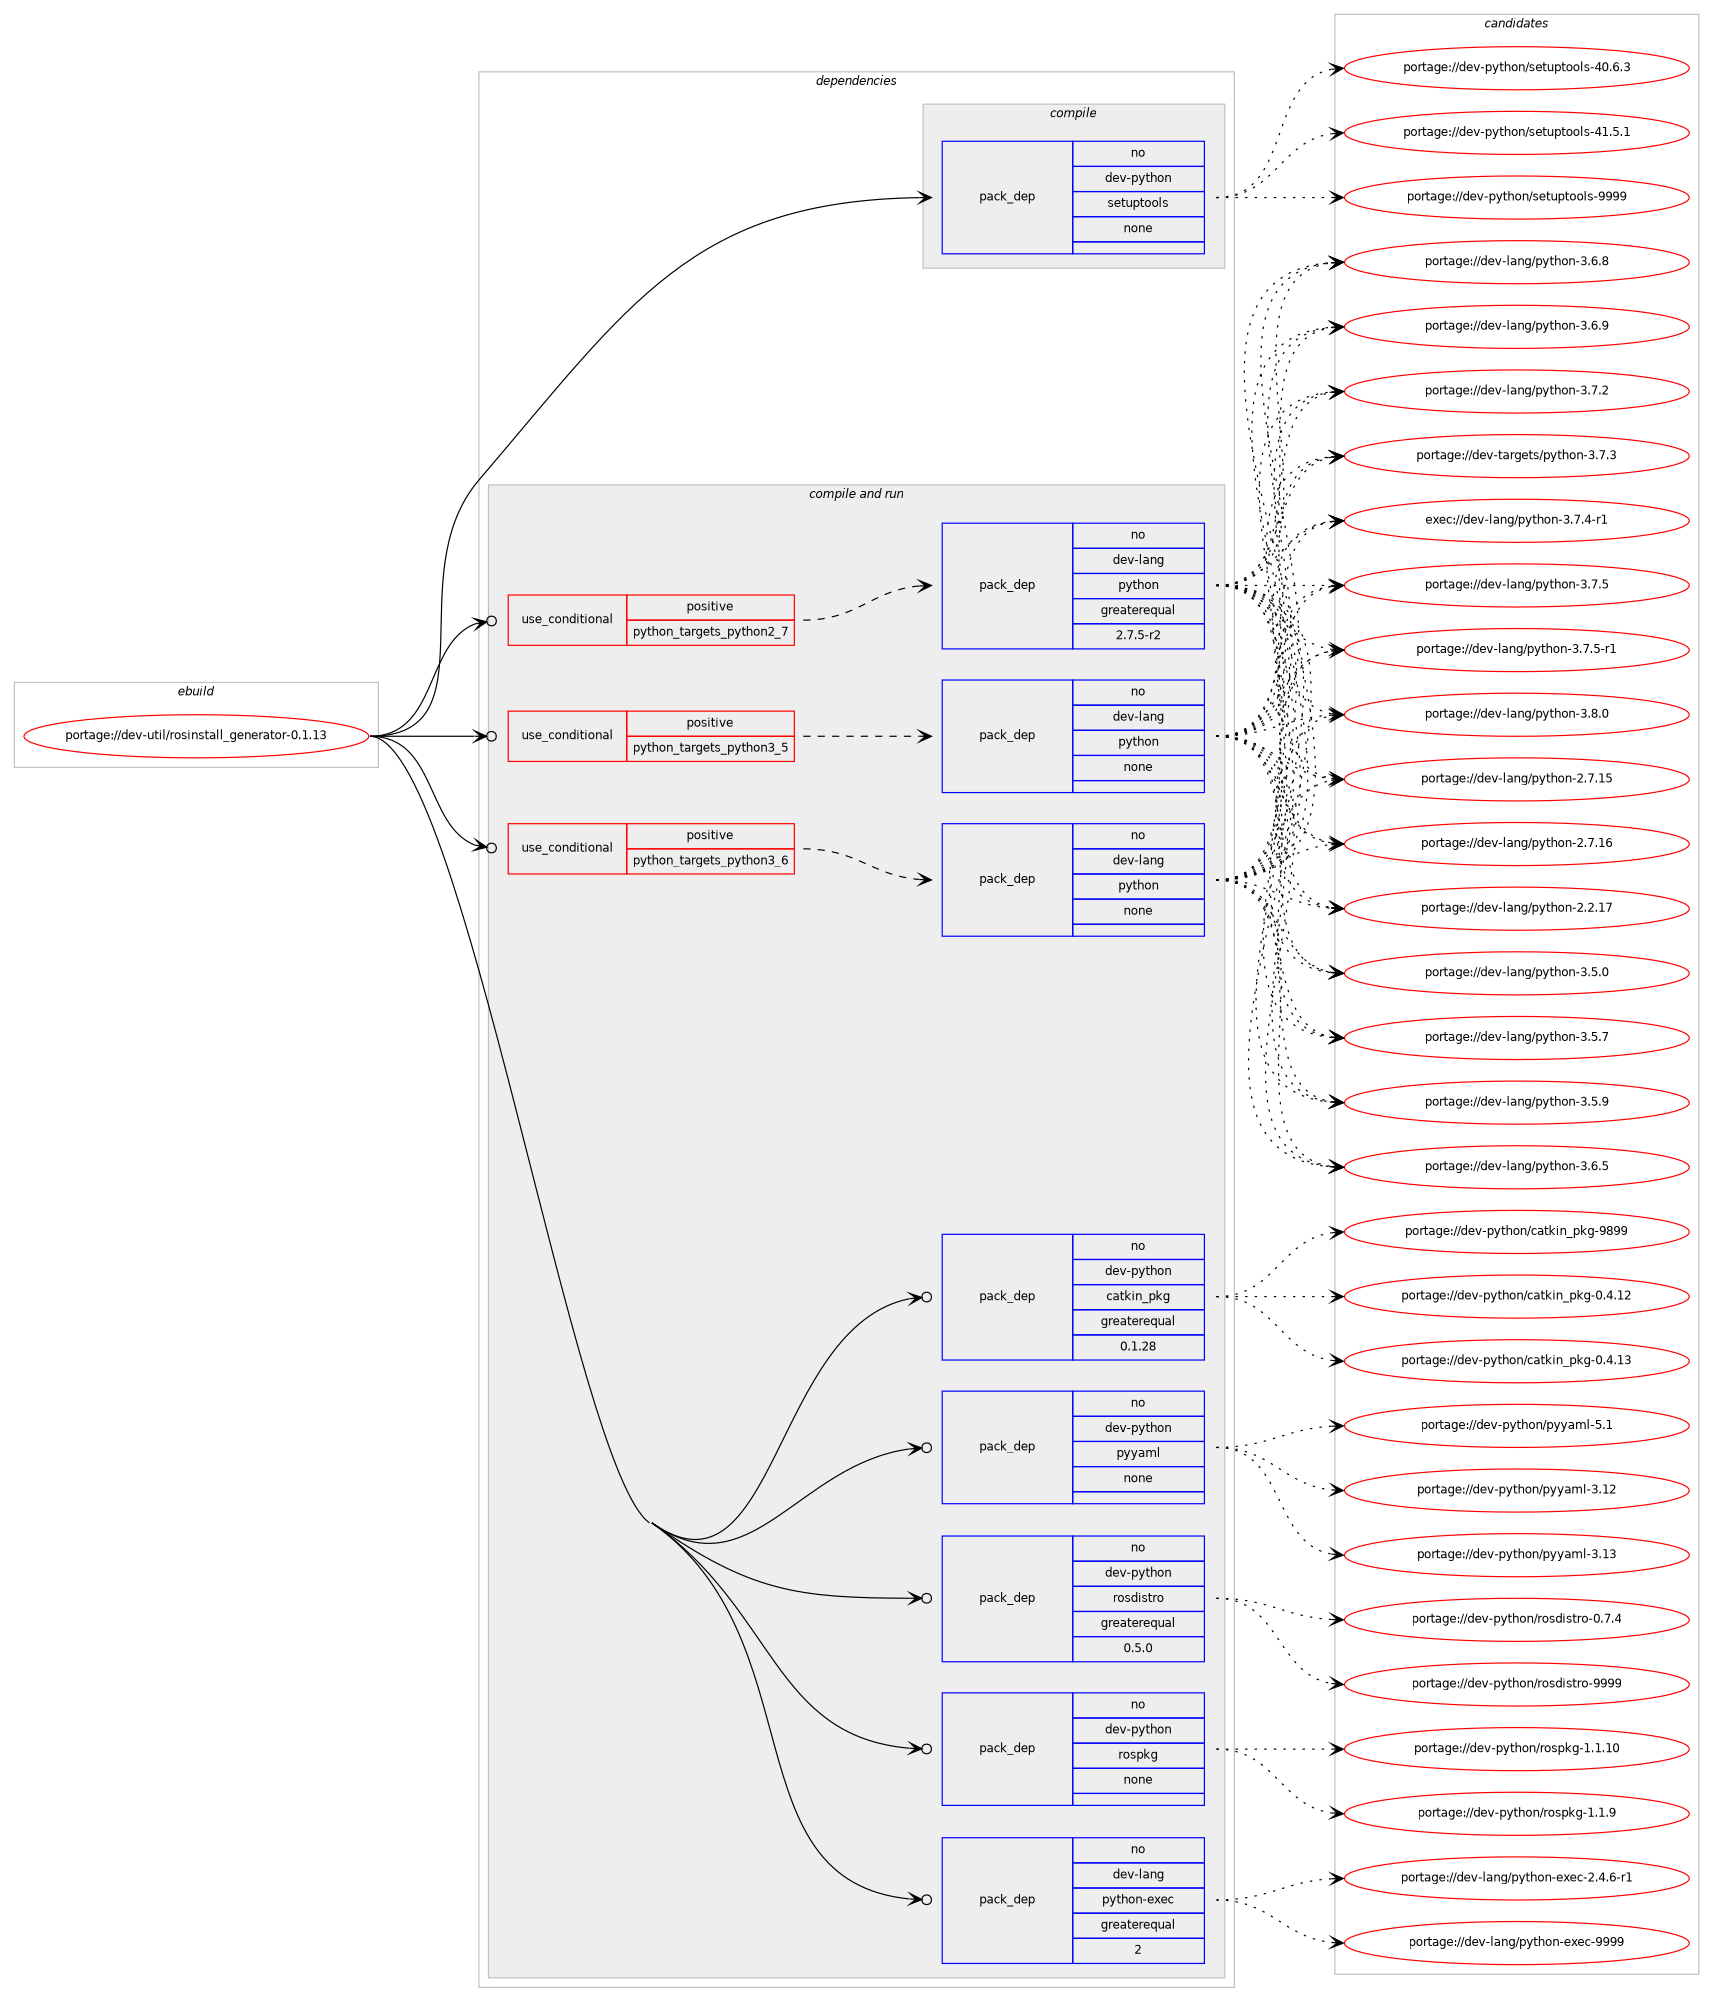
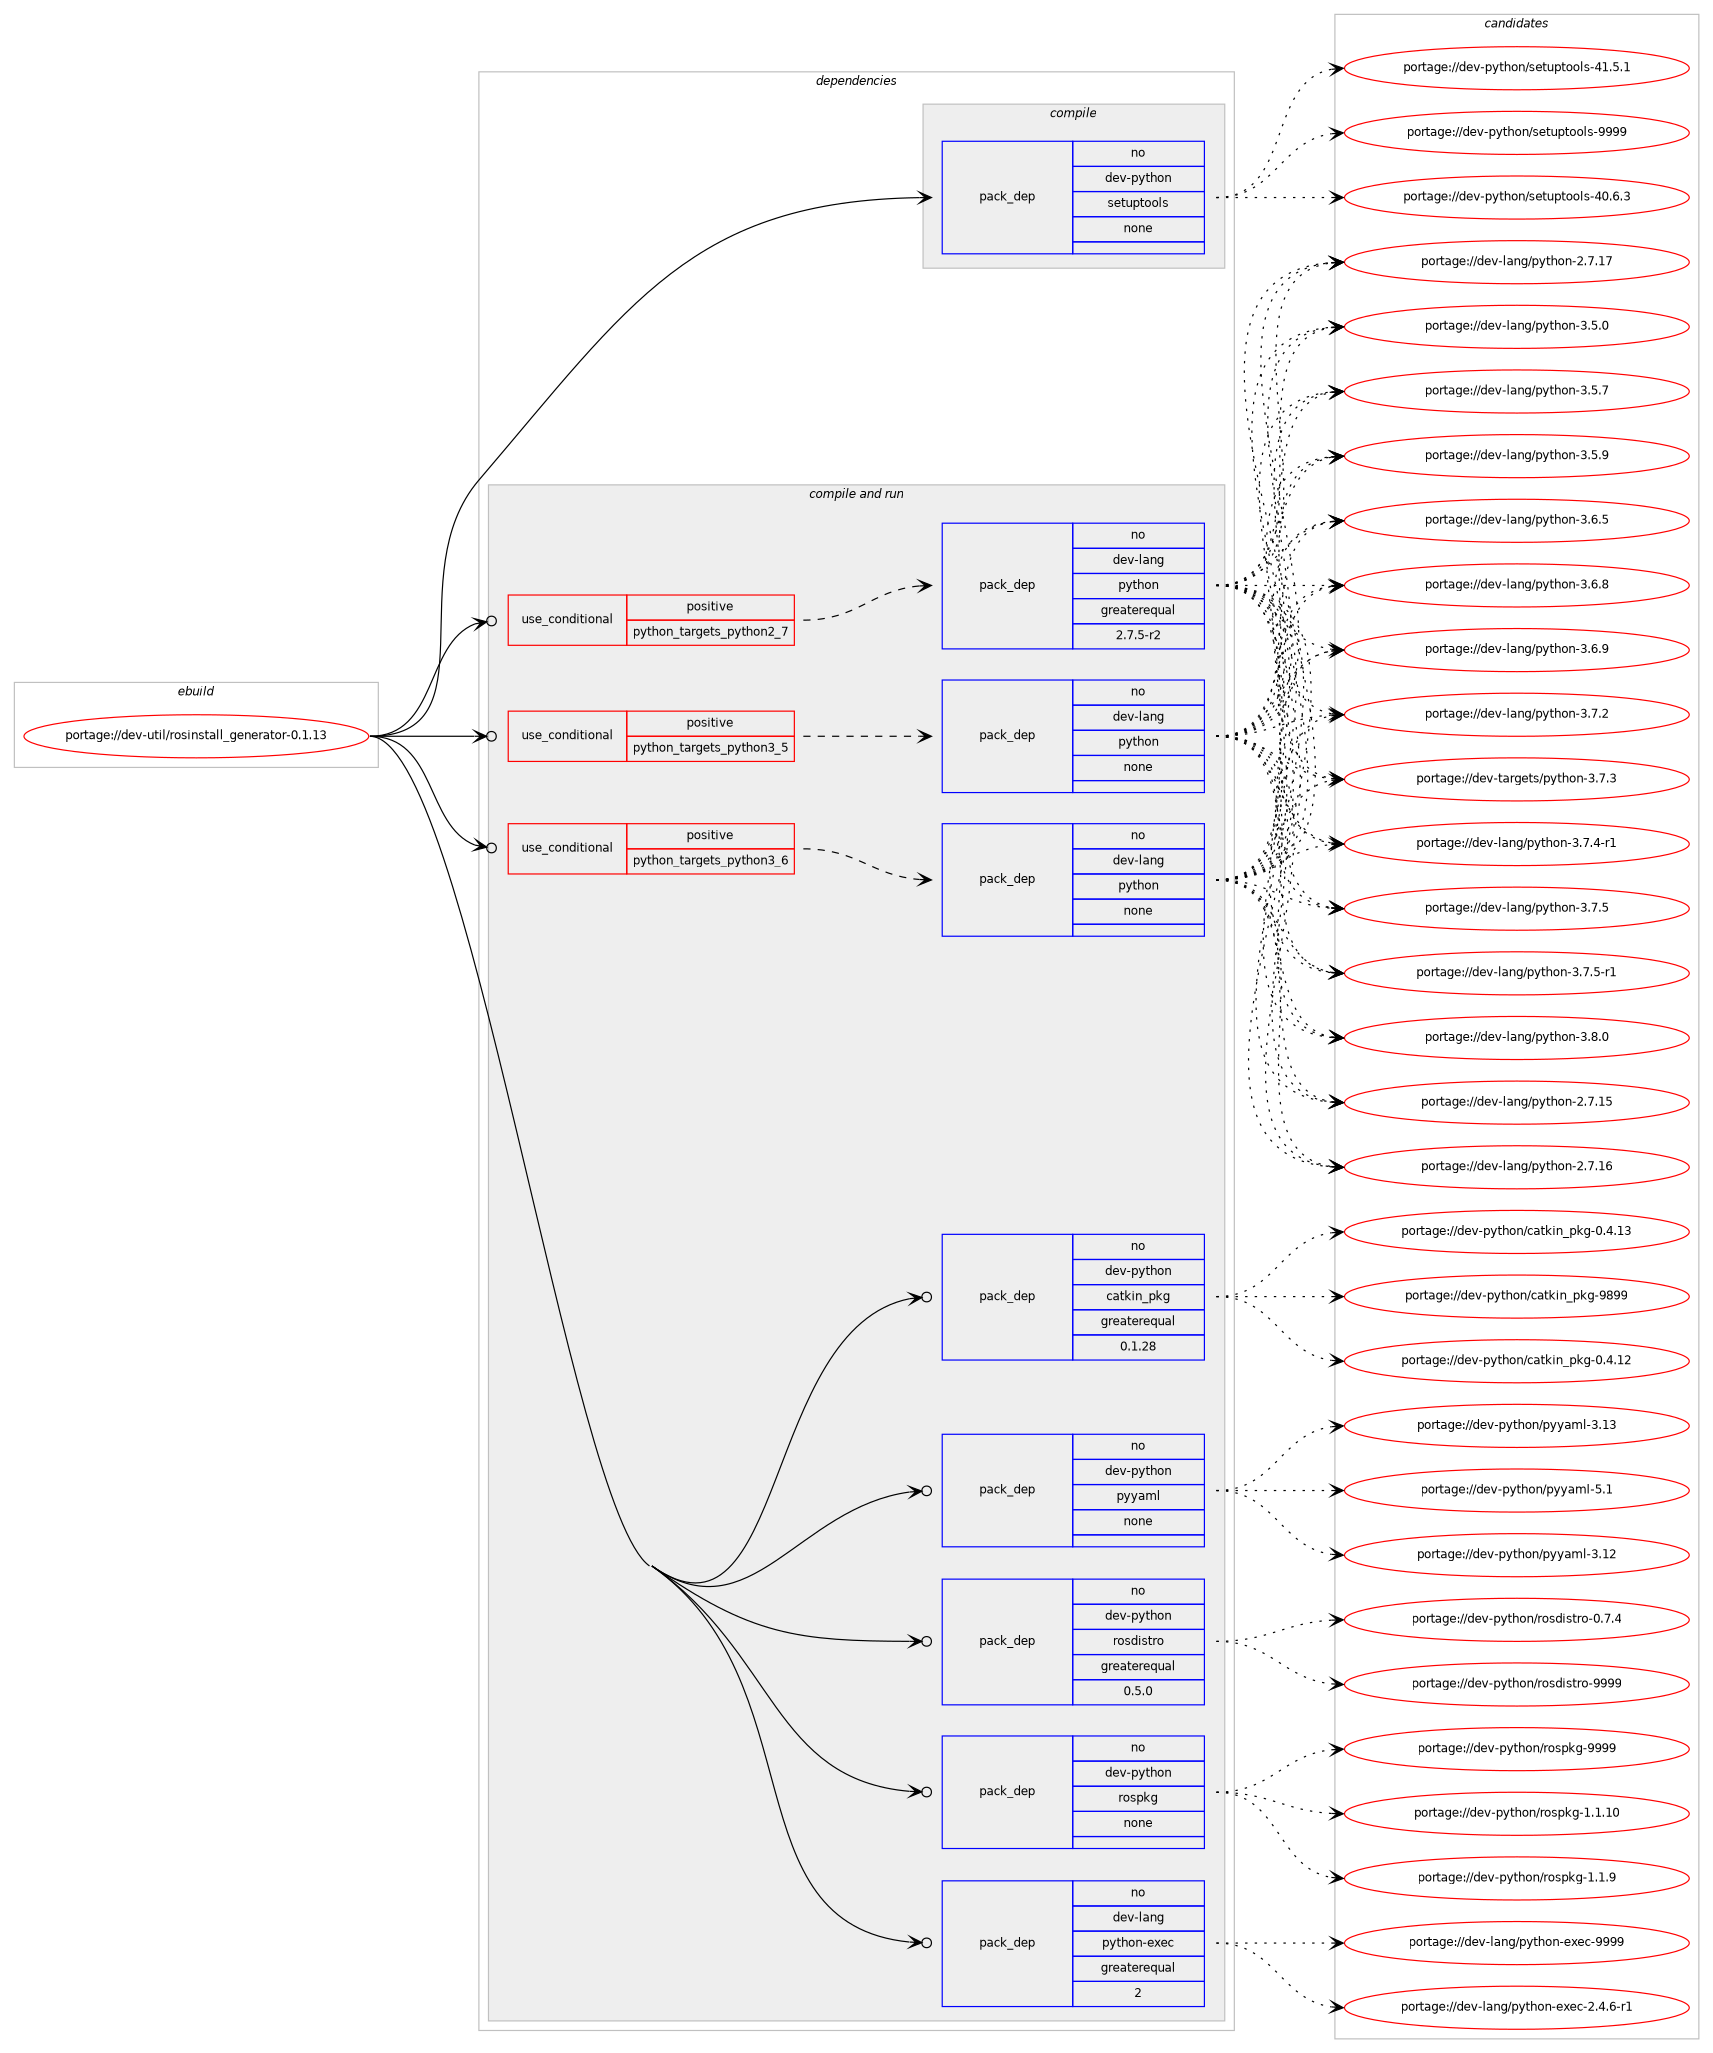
node "exec://dev-lang/python-3.7.4-r1": label "exec://dev-lang/python-3.7.4-r1" -> "portage://dev-lang/python-3.7.4-r1"
node "portage://dev-lang/python-2.2.17": label "portage://dev-lang/python-2.2.17" -> "portage://dev-lang/python-2.7.17"
node "portage://dev-python/rospkg-9999": added
